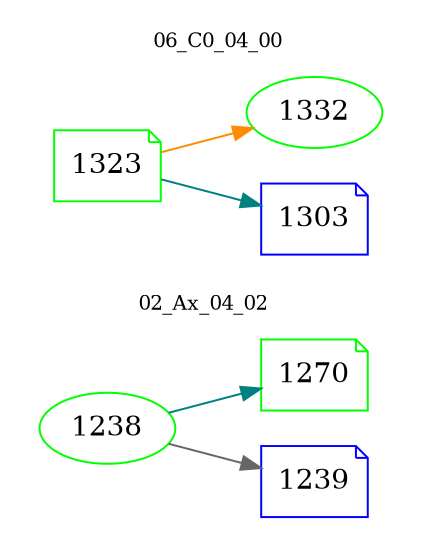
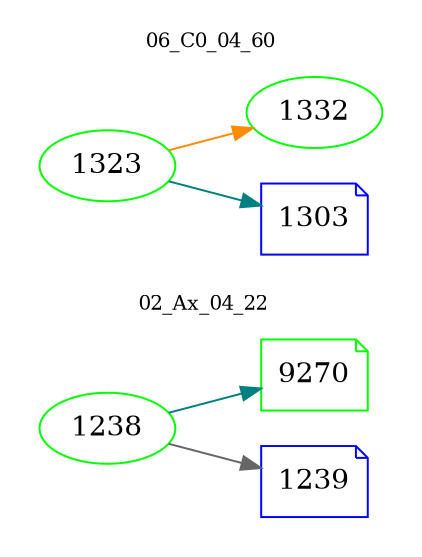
cluster "06_C0_04_00": label "06_C0_04_00" -> "06_C0_04_60"
node "1323": shape note -> ellipse
cluster "02_Ax_04_02": label "02_Ax_04_02" -> "02_Ax_04_22"
node "1270": label "1270" -> "9270"
